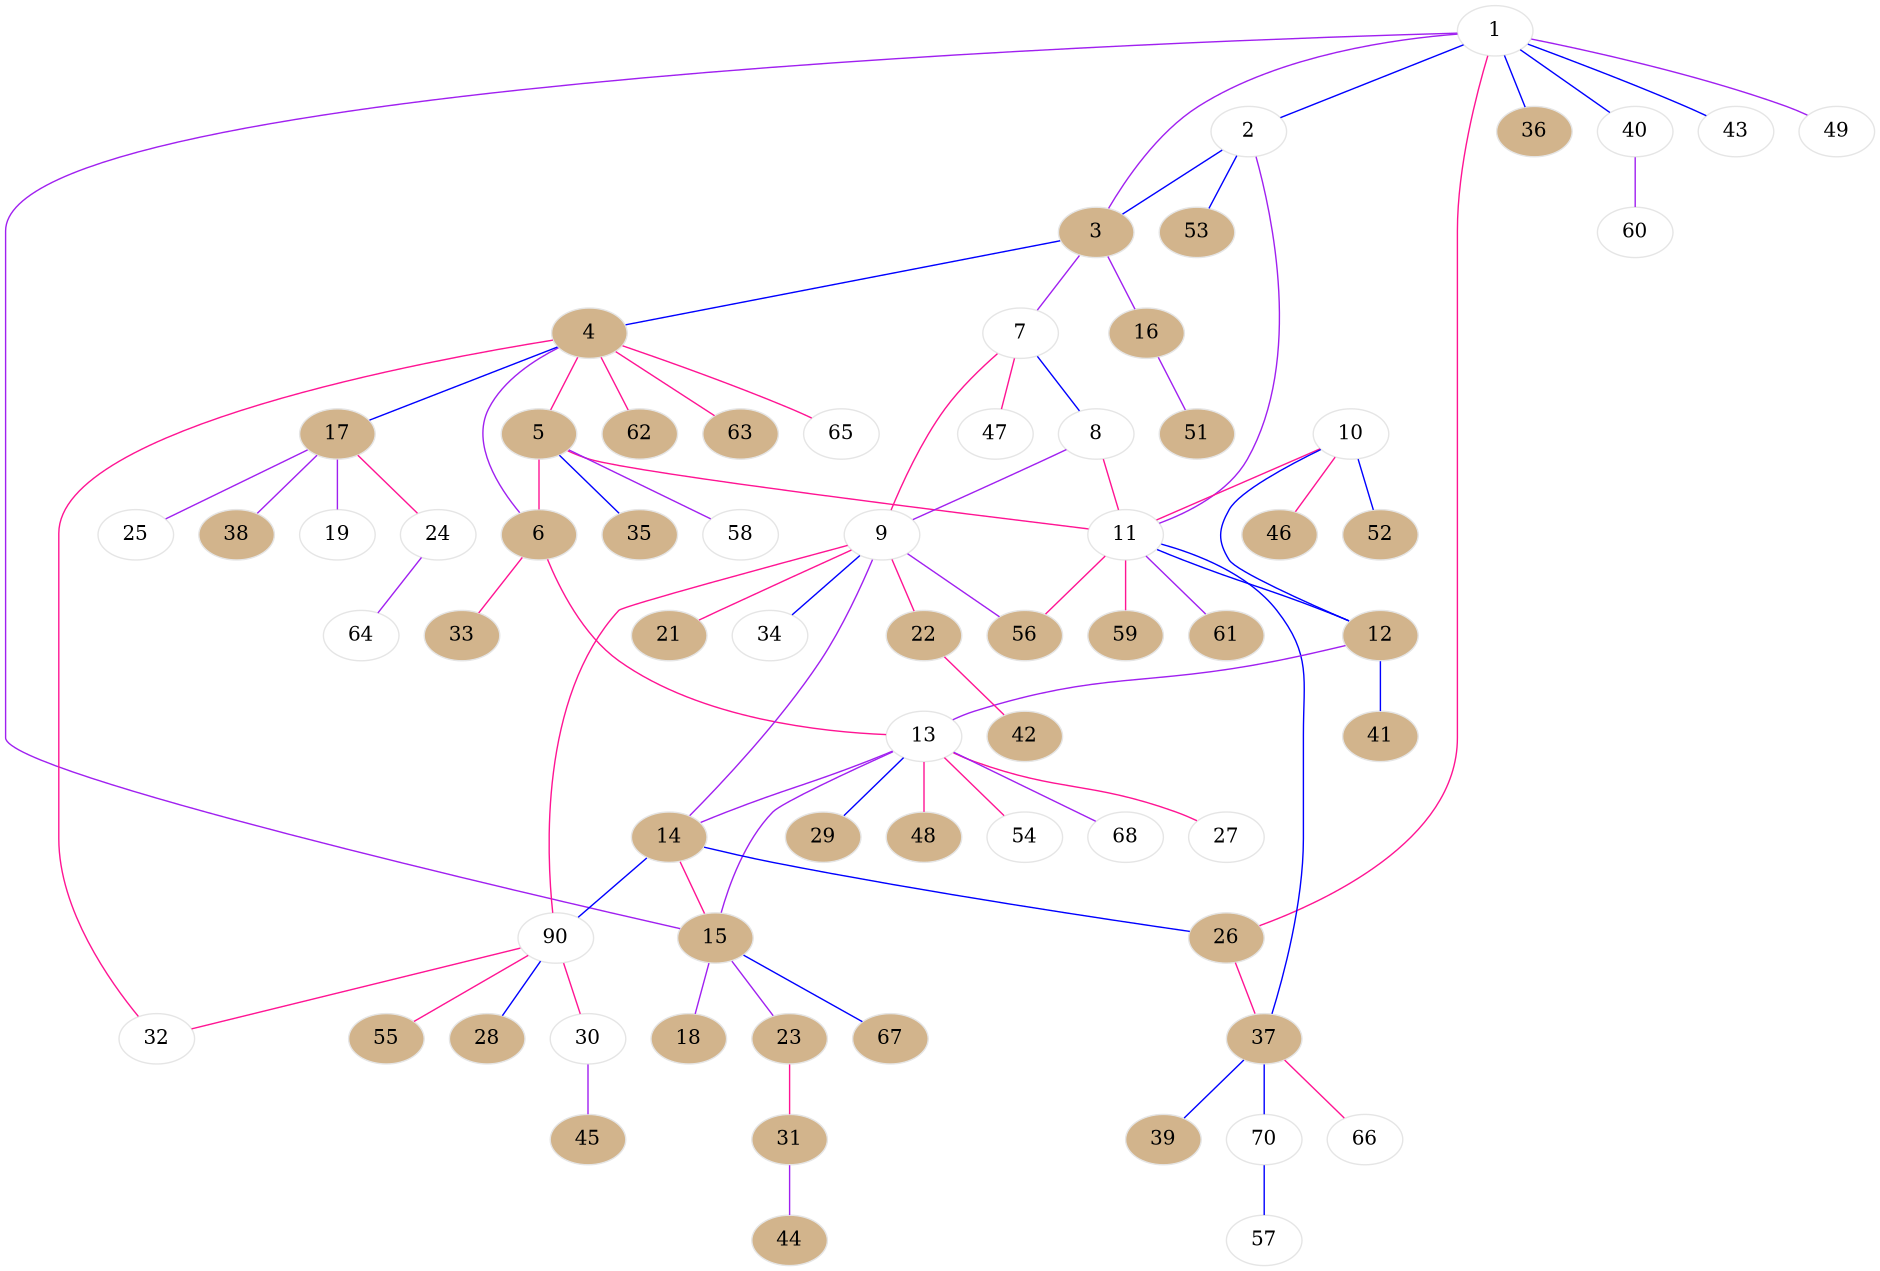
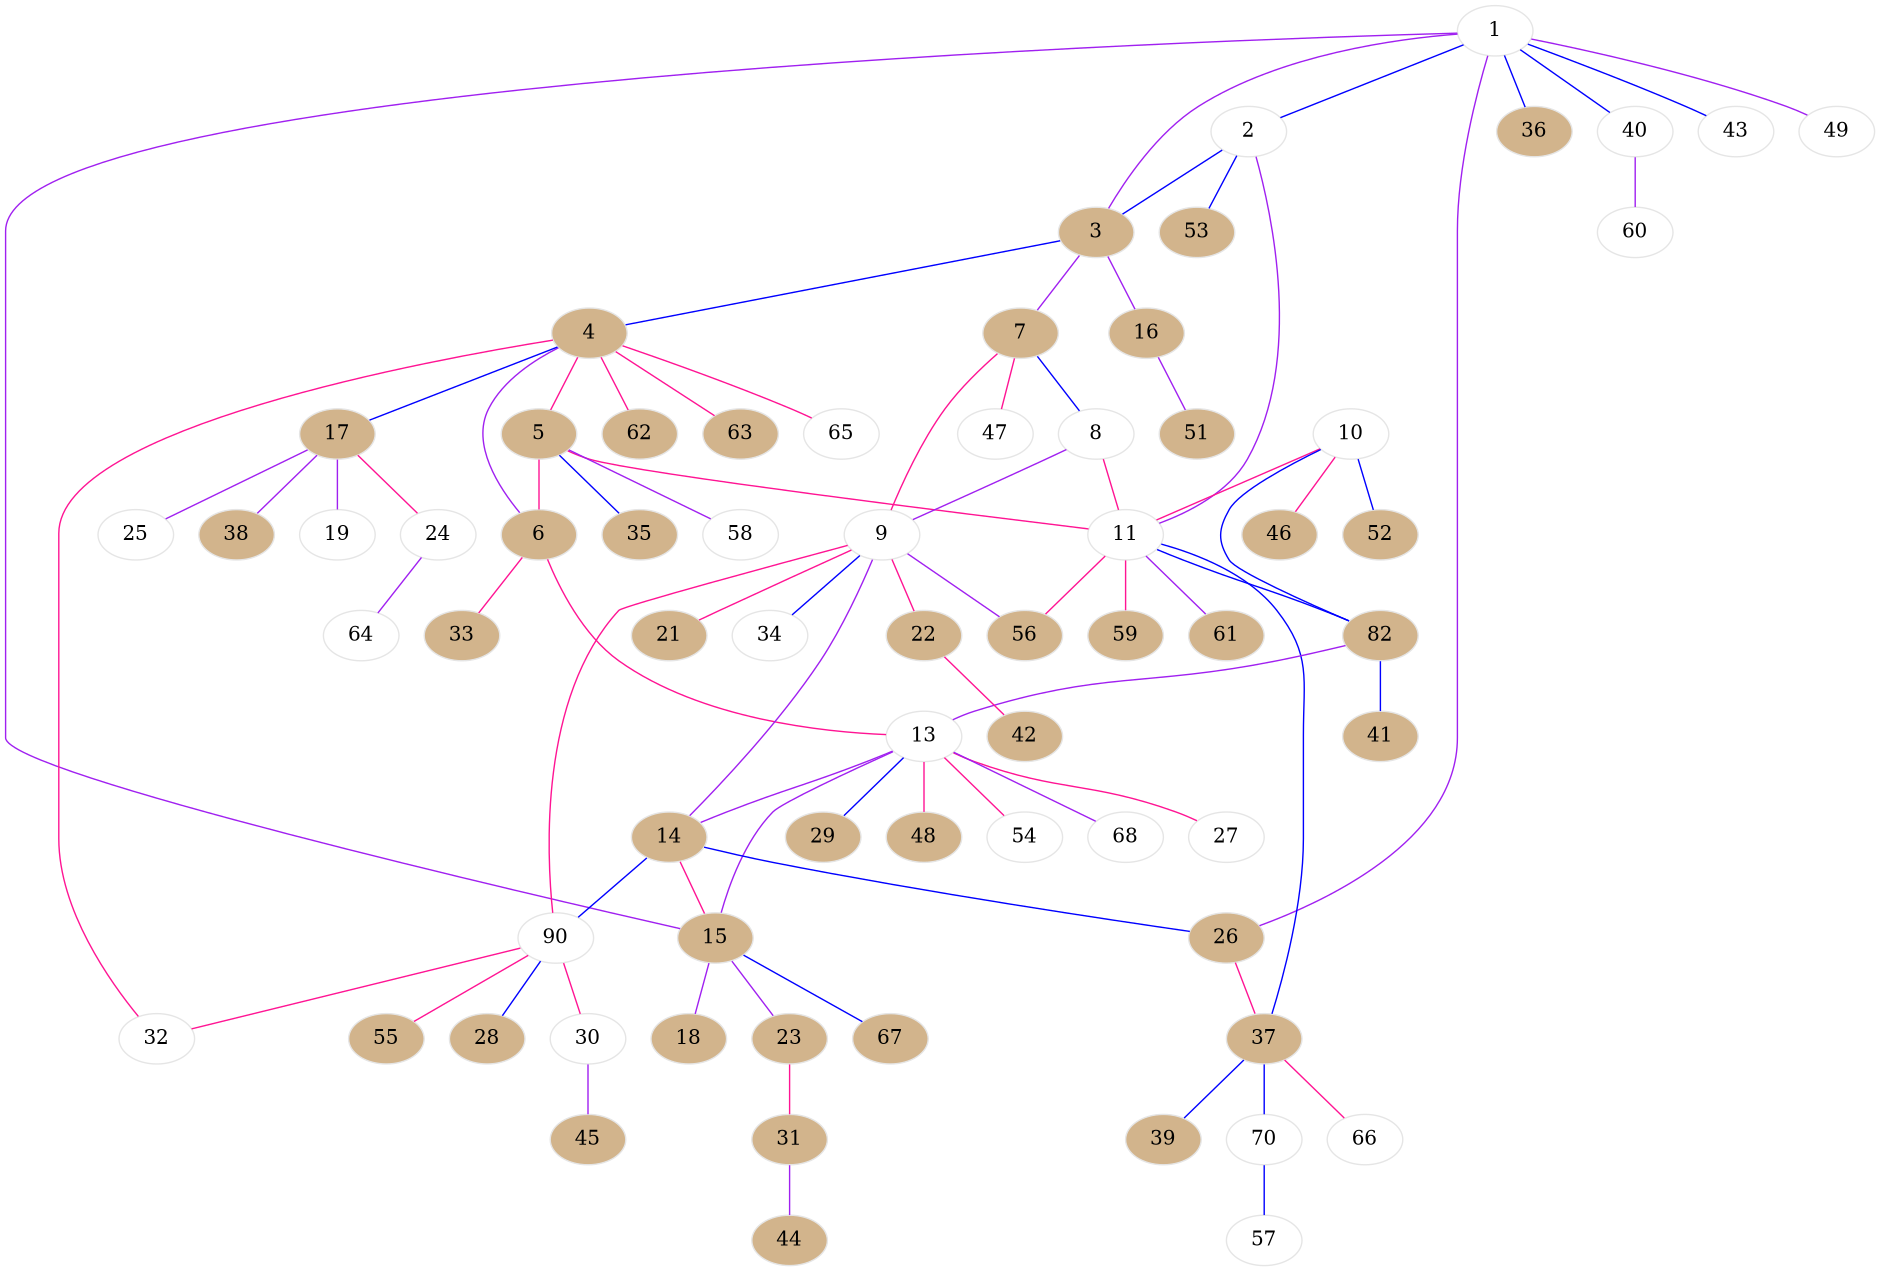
node "7": fillcolor white -> tan
edge "1" -- "26": color deeppink -> purple
node "12": label "12" -> "82"
